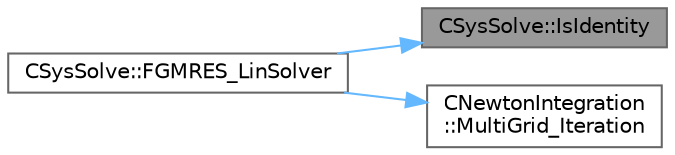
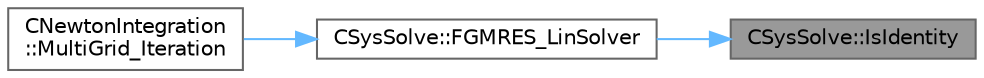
edge "CSysSolve::FGMRES_LinSolver" -> "CNewtonIntegration ::MultiGrid_Iteration": reversed
